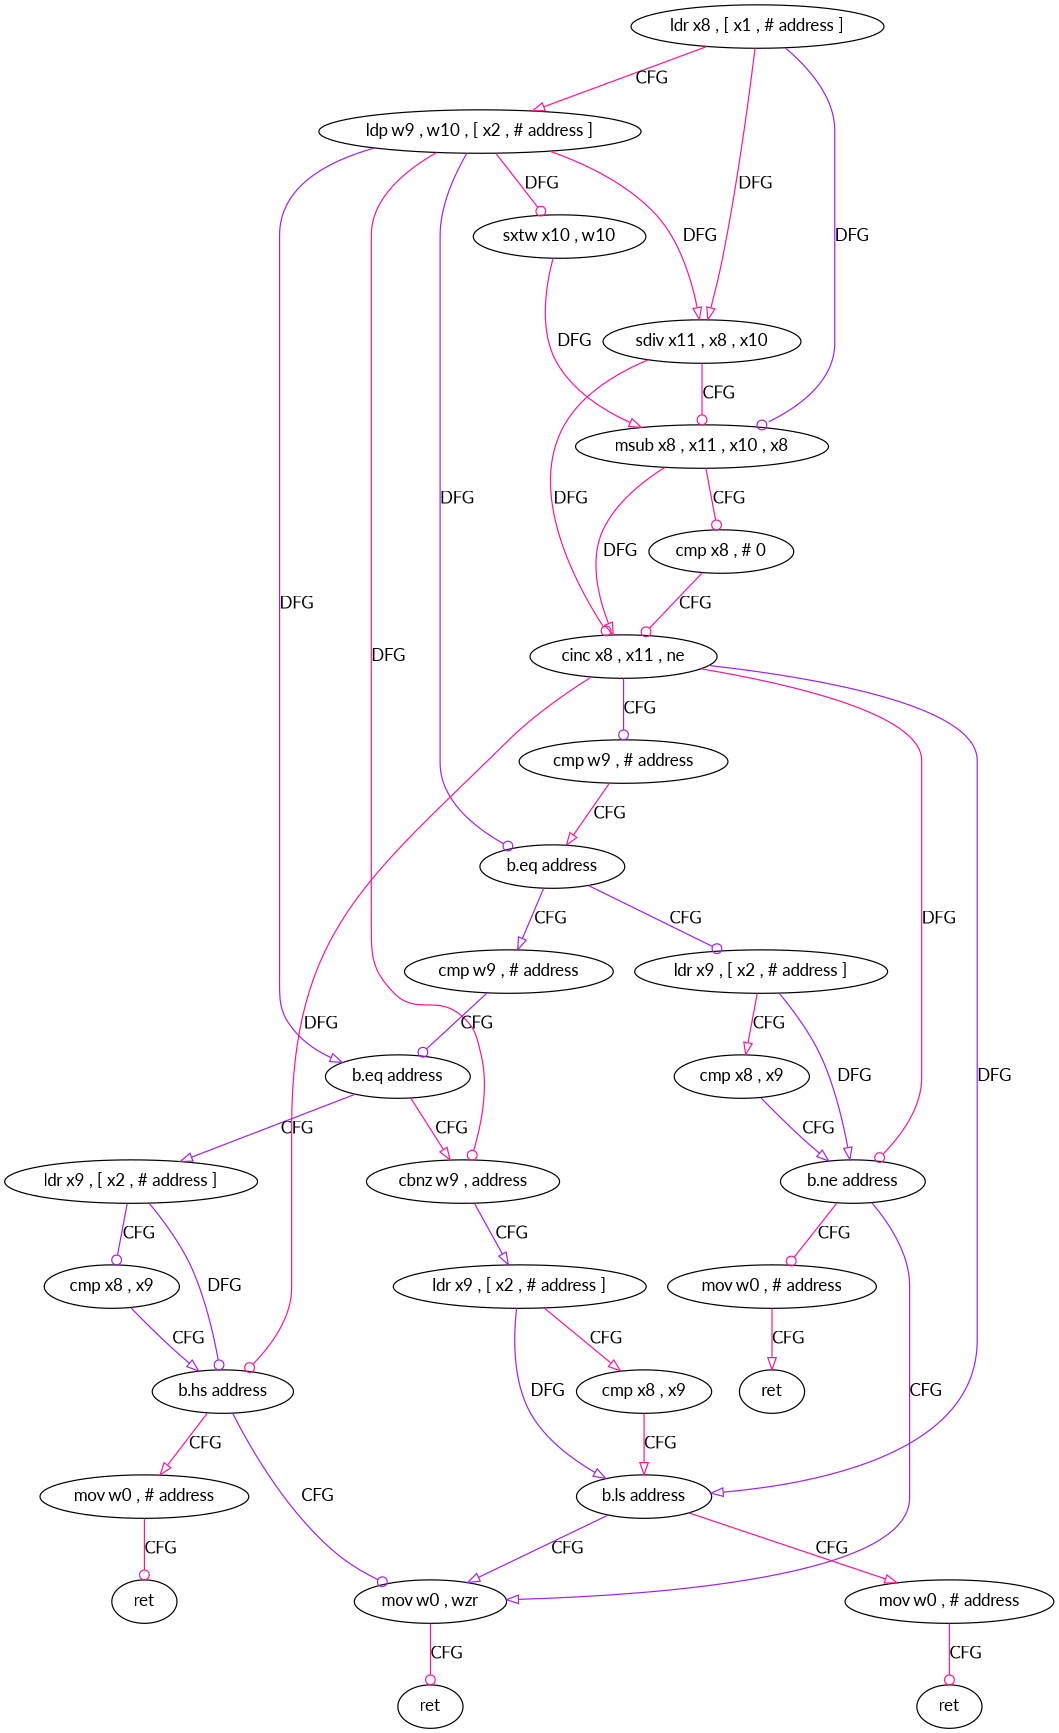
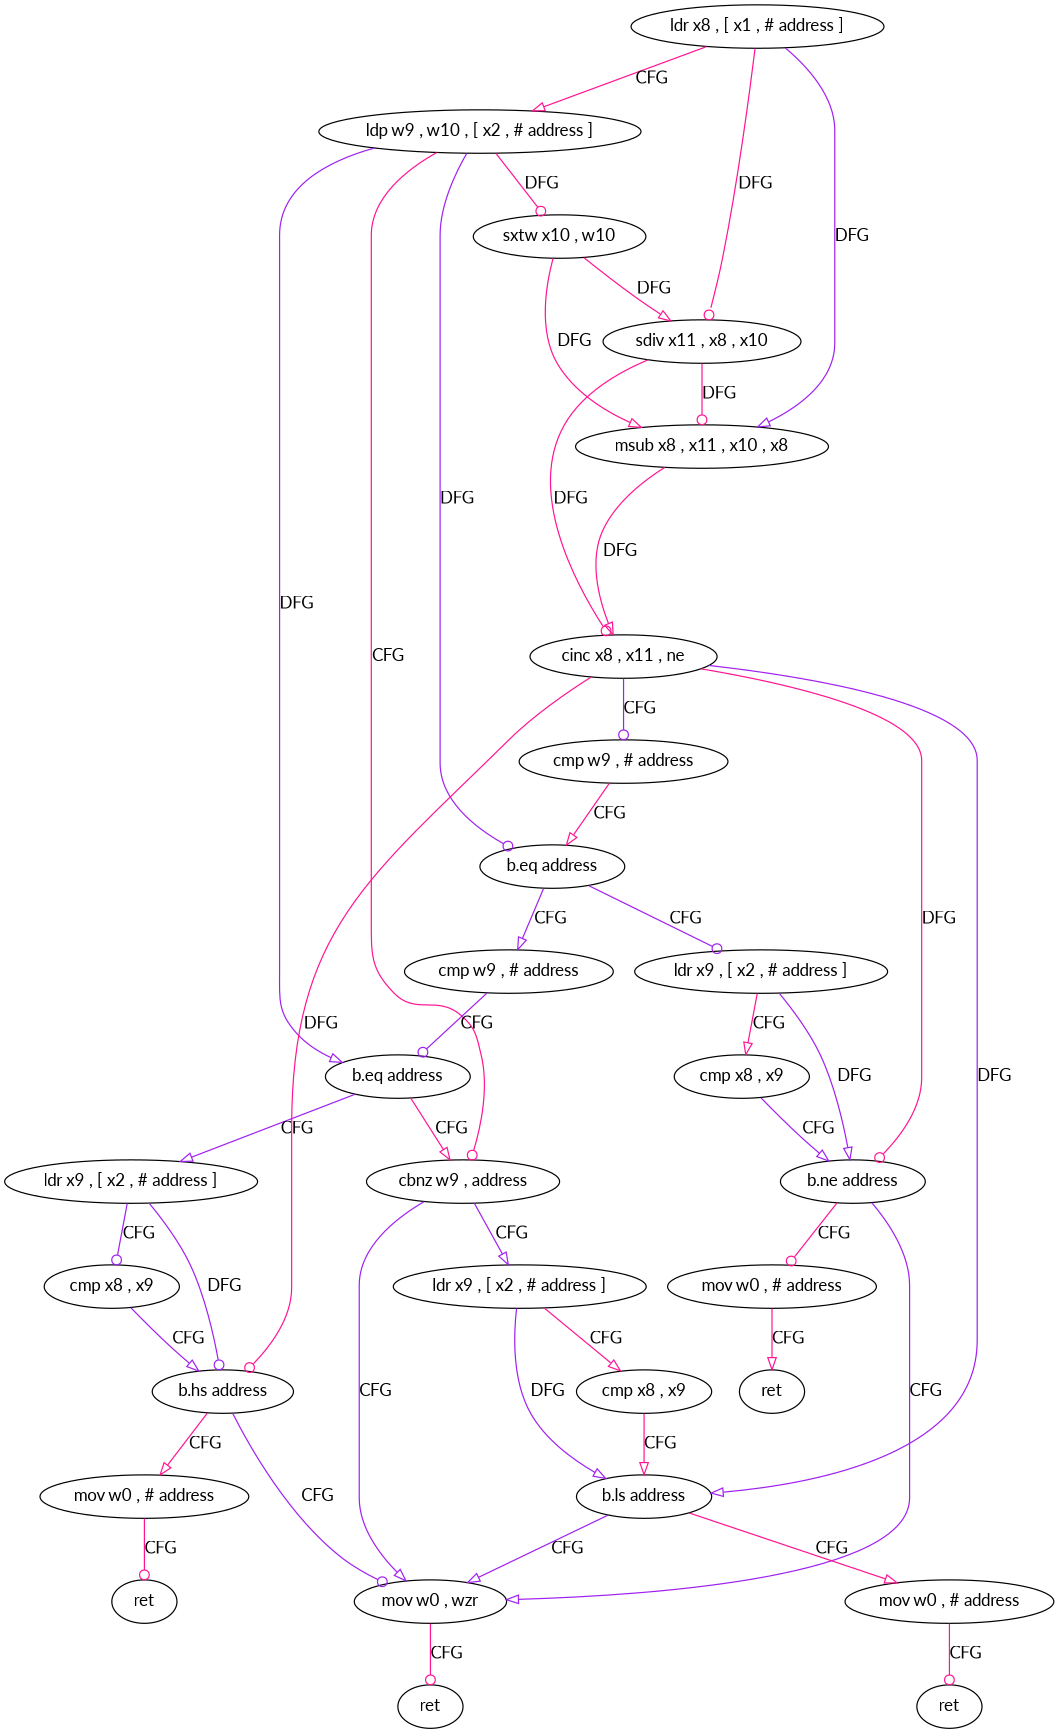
edge "ldr x8 , [ x1 , # address ]" -> "sdiv x11 , x8 , x10": arrowhead onormal -> odot
edge "ldp w9 , w10 , [ x2 , # address ]" -> "sdiv x11 , x8 , x10": now "sxtw x10 , w10" -> "sdiv x11 , x8 , x10"
edge "ldr x8 , [ x1 , # address ]" -> "msub x8 , x11 , x10 , x8": arrowhead odot -> onormal
edge "sdiv x11 , x8 , x10" -> "msub x8 , x11 , x10 , x8": label "CFG" -> "DFG"
node "cmp x8 , # 0": removed
edge "ldp w9 , w10 , [ x2 , # address ]" -> "cbnz w9 , address": label "DFG" -> "CFG"
edge "cbnz w9 , address" -> "mov w0 , wzr": added, label "CFG"
